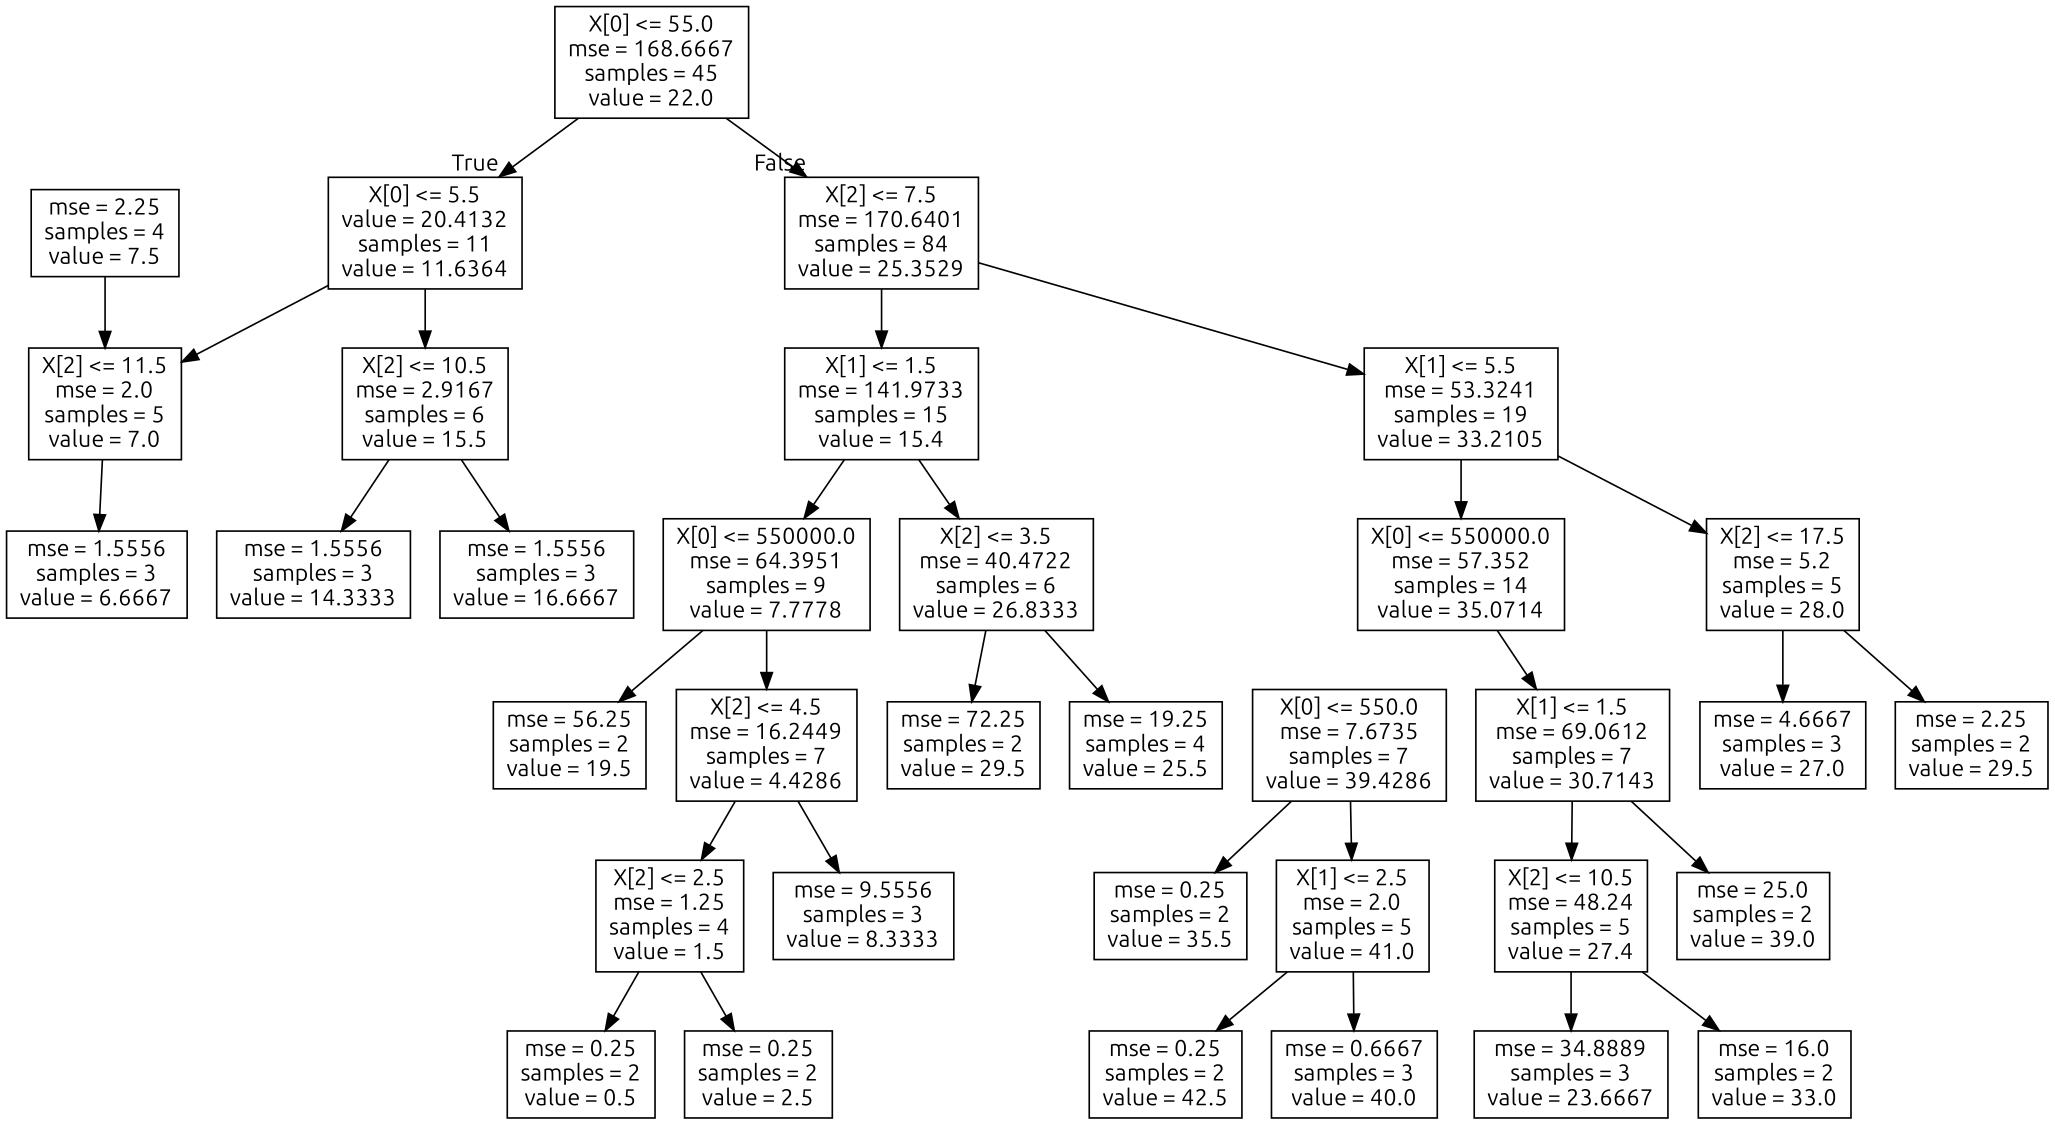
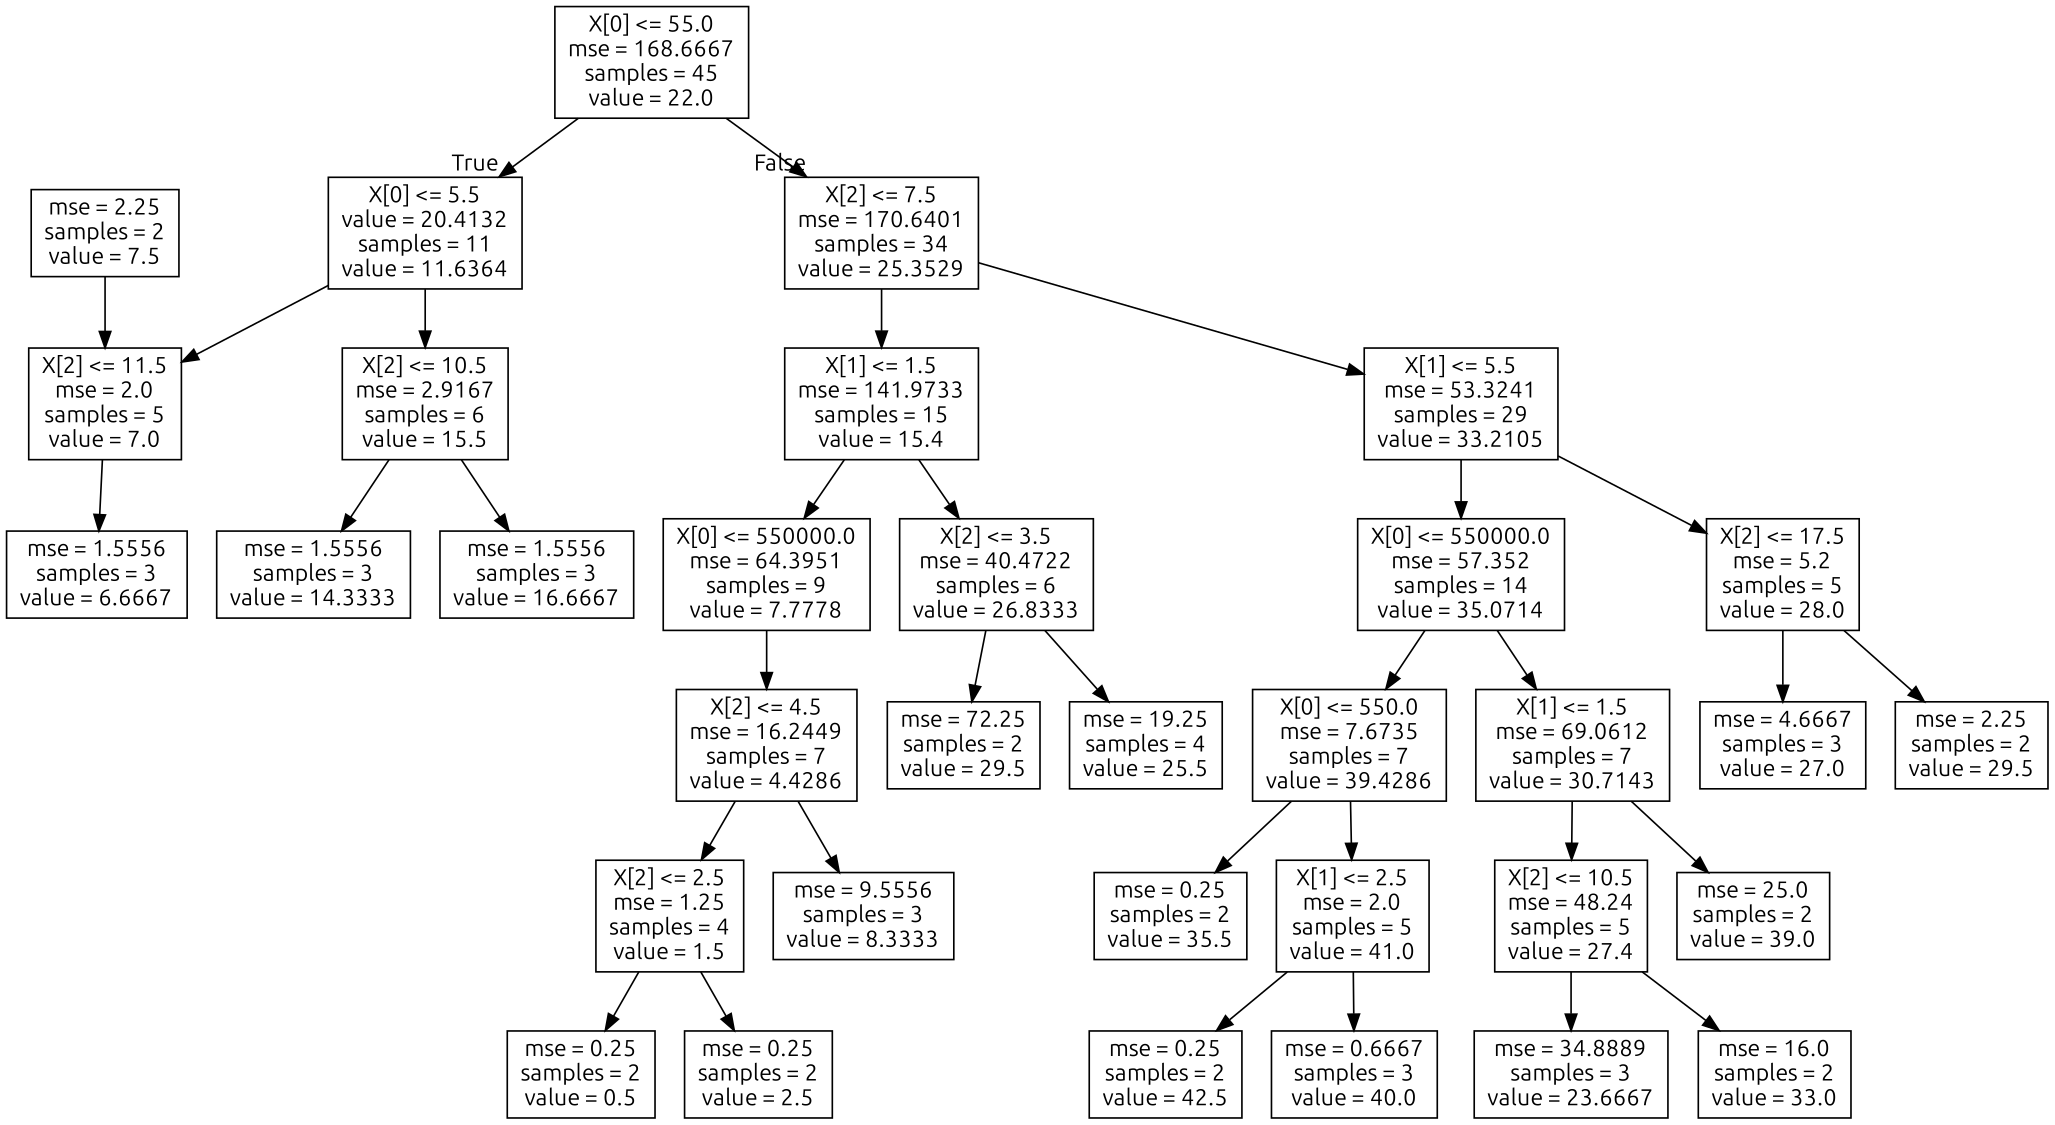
node "mse = 2.25 samples = 4 value = 7.5": label "mse = 2.25 samples = 4 value = 7.5" -> "mse = 2.25 samples = 2 value = 7.5"
node "X[2] <= 7.5 mse = 170.6401 samples = 84 value = 25.3529": label "X[2] <= 7.5 mse = 170.6401 samples = 84 value = 25.3529" -> "X[2] <= 7.5 mse = 170.6401 samples = 34 value = 25.3529"
node "X[1] <= 5.5 mse = 53.3241 samples = 19 value = 33.2105": label "X[1] <= 5.5 mse = 53.3241 samples = 19 value = 33.2105" -> "X[1] <= 5.5 mse = 53.3241 samples = 29 value = 33.2105"
edge "X[0] <= 550000.0 mse = 57.352 samples = 14 value = 35.0714" -> "X[0] <= 550.0 mse = 7.6735 samples = 7 value = 39.4286": added
node "mse = 56.25 samples = 2 value = 19.5": removed
